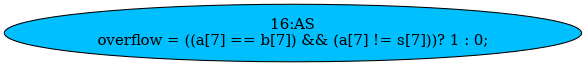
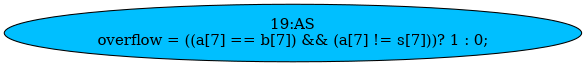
node "16:AS overflow = ((a[7] == b[7]) && (a[7] != s[7]))? 1 : 0;": label "16:AS overflow = ((a[7] == b[7]) && (a[7] != s[7]))? 1 : 0;" -> "19:AS overflow = ((a[7] == b[7]) && (a[7] != s[7]))? 1 : 0;"
